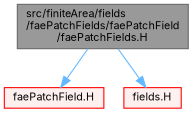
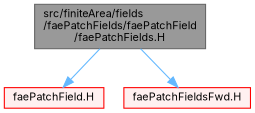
node "fields.H": label "fields.H" -> "faePatchFieldsFwd.H"
